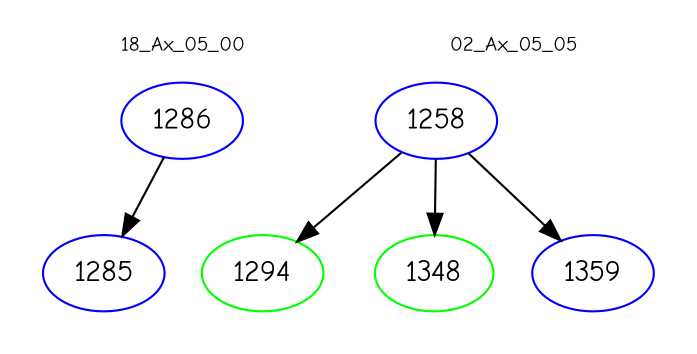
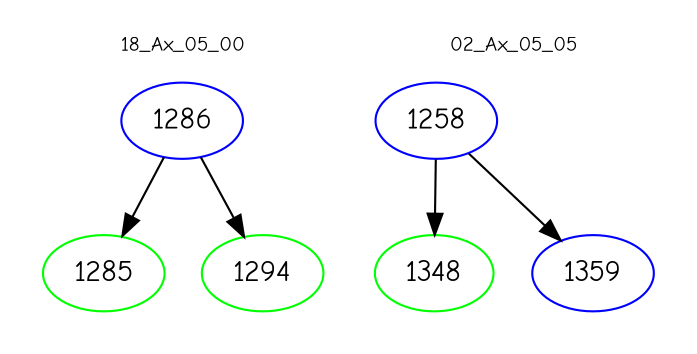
edge "1258" -> "1294": now "1286" -> "1294"
node "1285": color blue -> green
